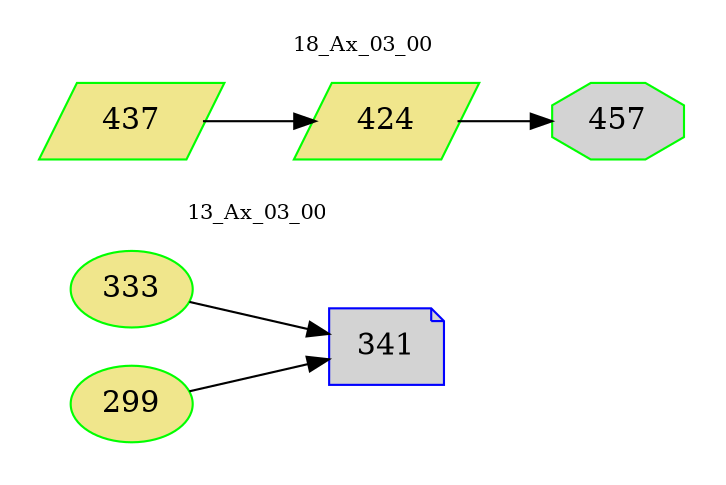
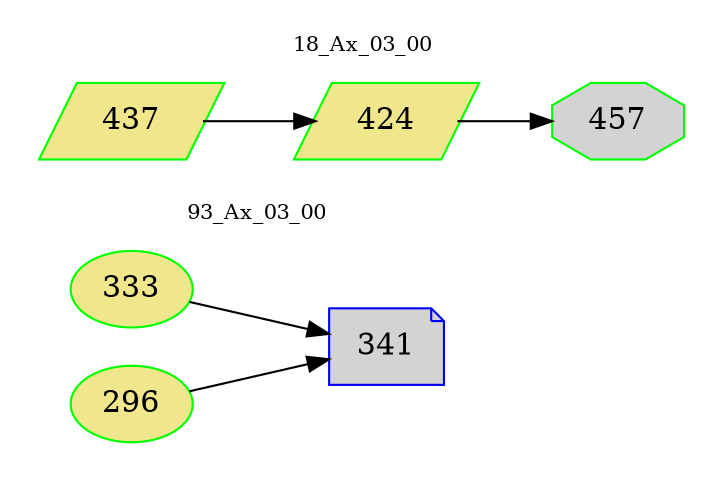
cluster "13_Ax_03_00": label "13_Ax_03_00" -> "93_Ax_03_00"
node "299": label "299" -> "296"
